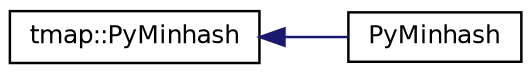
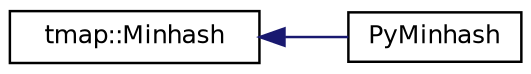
node "tmap::PyMinhash": label "tmap::PyMinhash" -> "tmap::Minhash"
